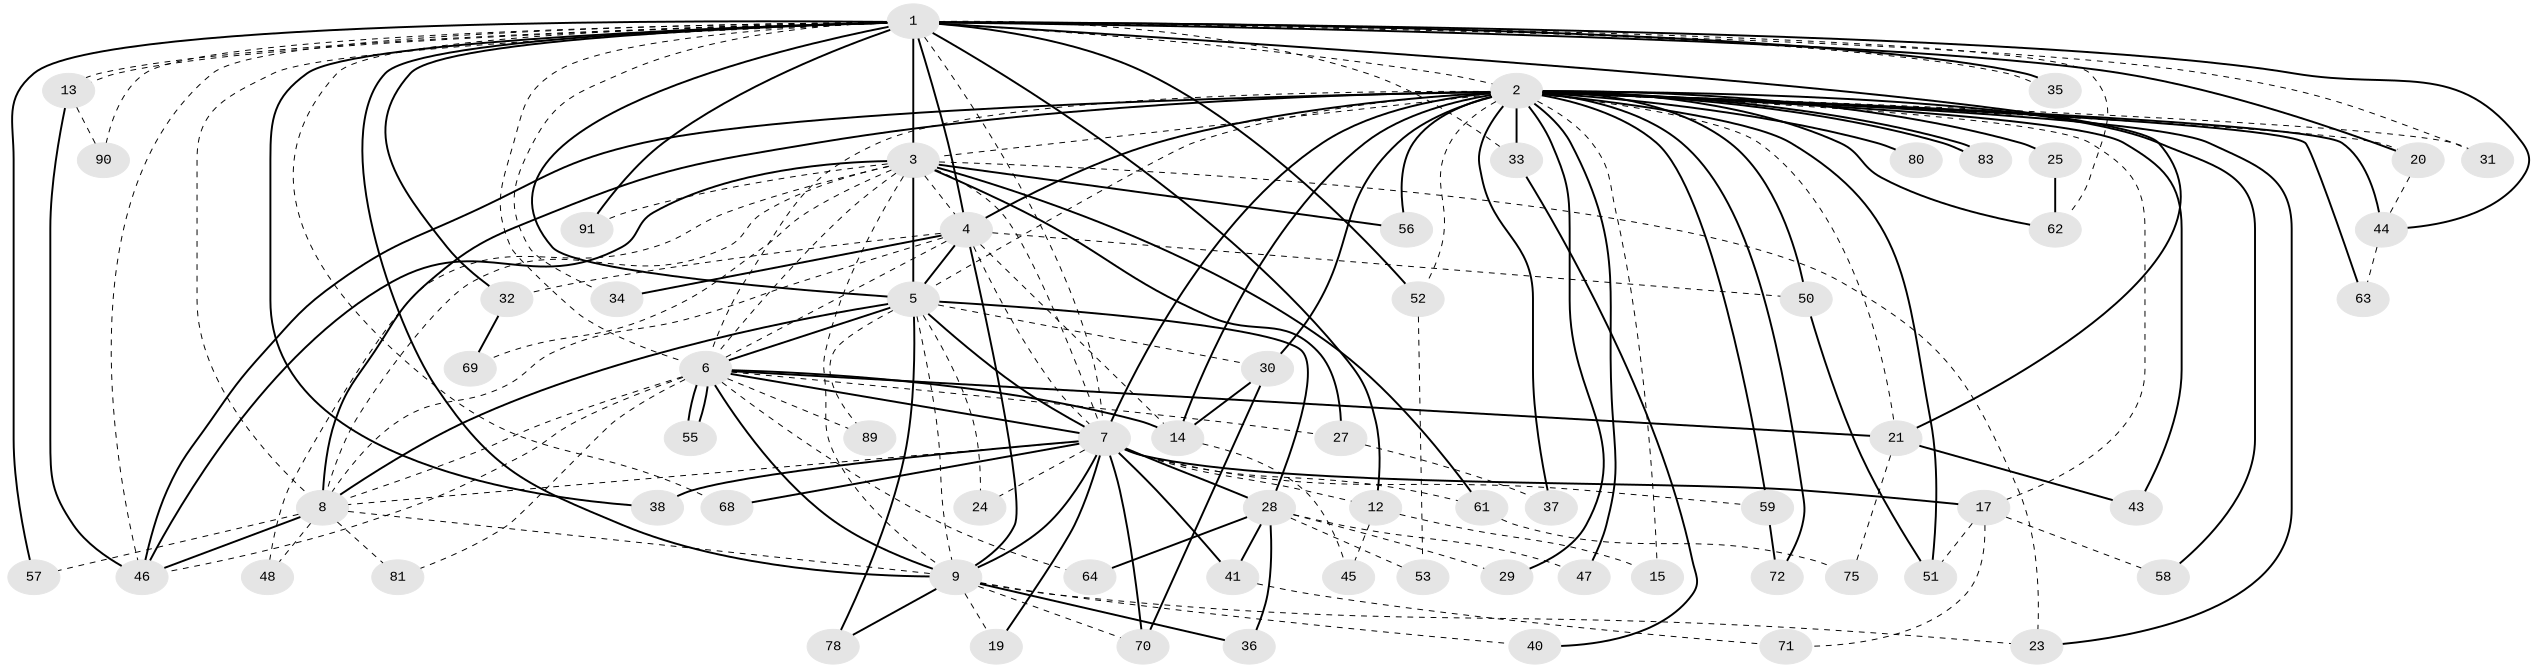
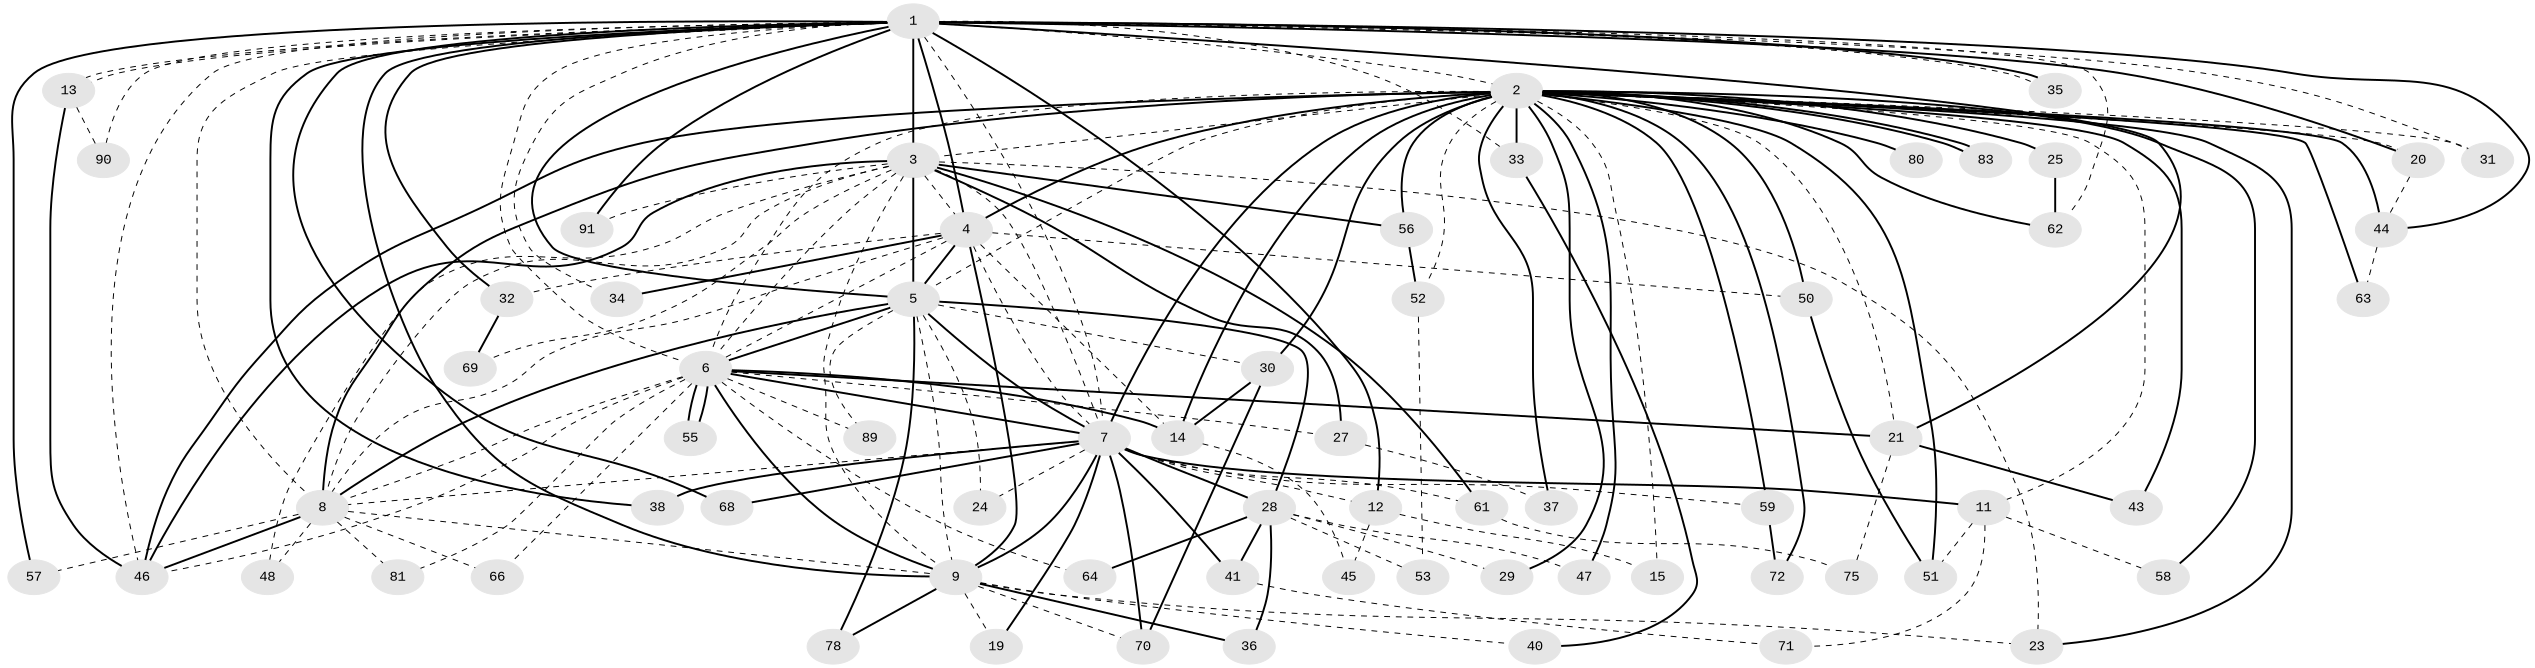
edge "1" -- "52": now "56" -- "52"
edge "1" -- "68": style dashed -> bold
node "17": label "17" -> "11"
node "66": added
